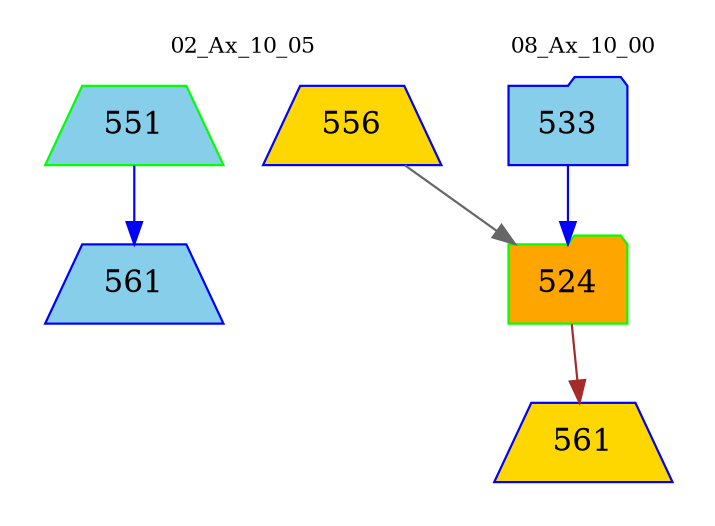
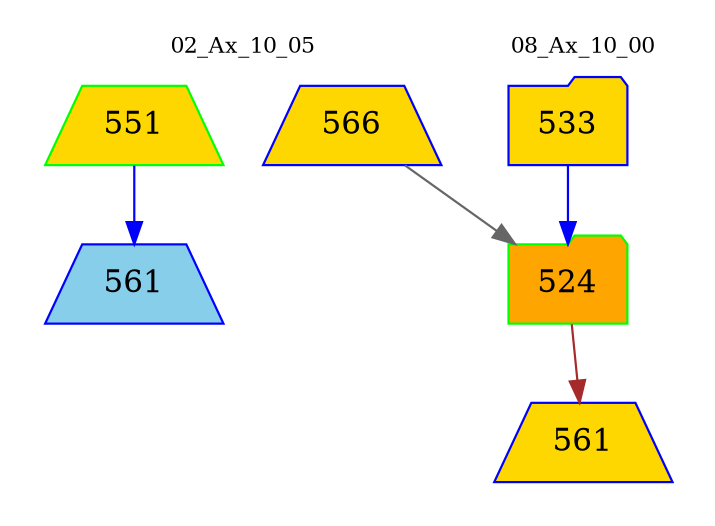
node "551": fillcolor skyblue -> gold
node "556": label "556" -> "566"
node "533": fillcolor skyblue -> gold
